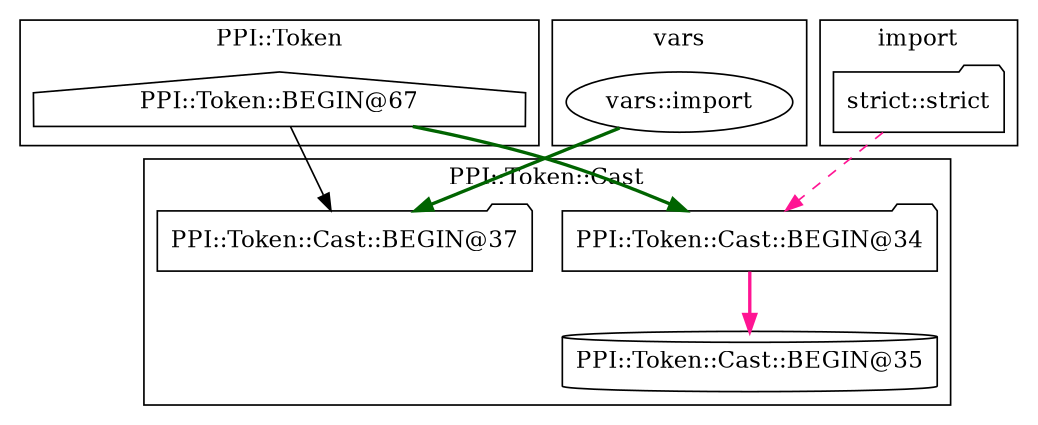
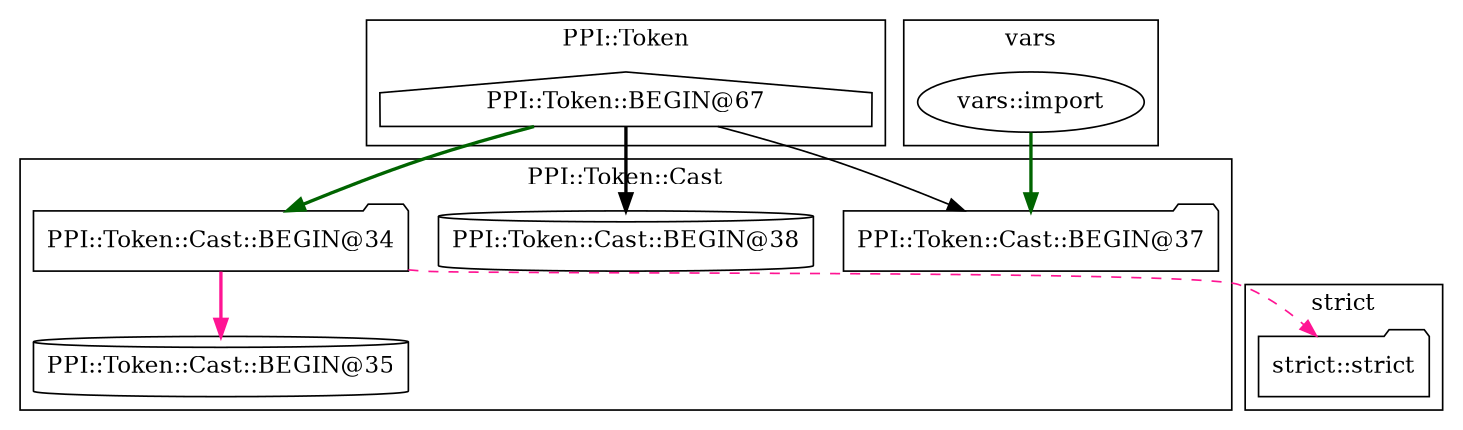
cluster "import": label "import" -> "strict"
edge "strict::strict" -> "PPI::Token::Cast::BEGIN@34": reversed
node "PPI::Token::Cast::BEGIN@38": added
